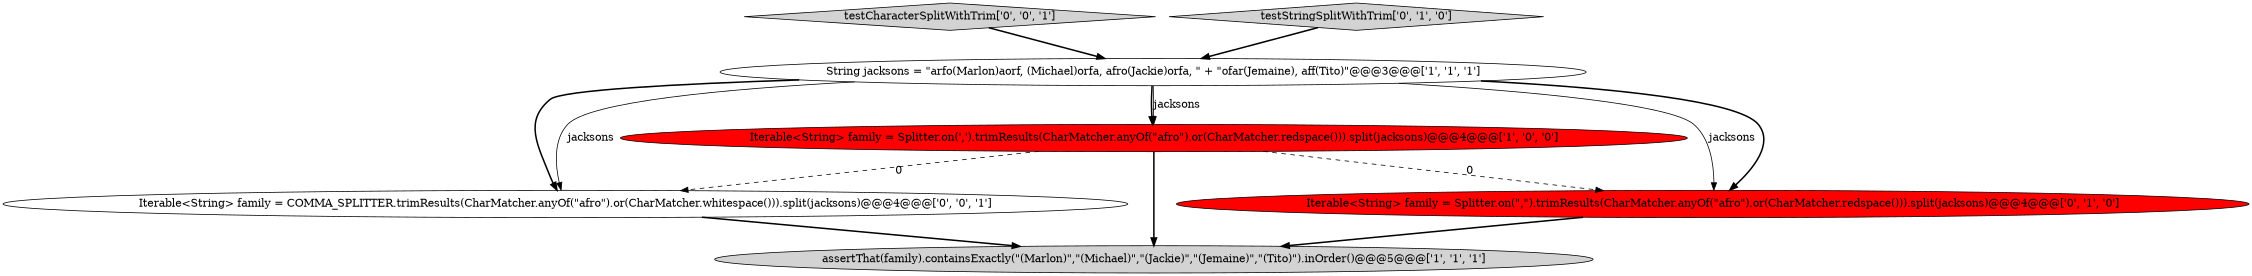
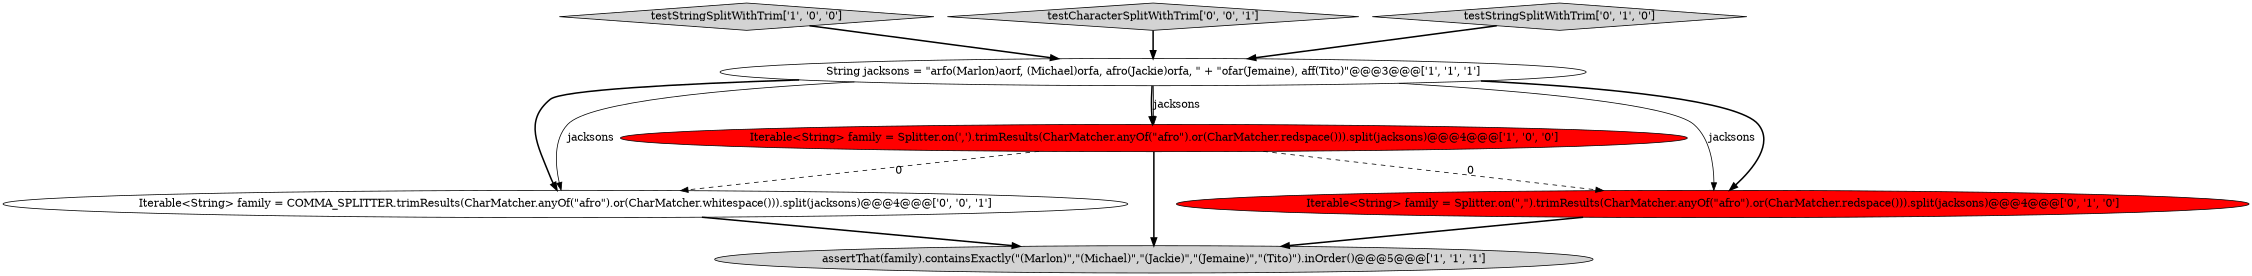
node "testStringSplitWithTrim['1', '0', '0']": added
